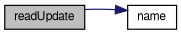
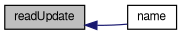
edge "readUpdate" -> "name": reversed
